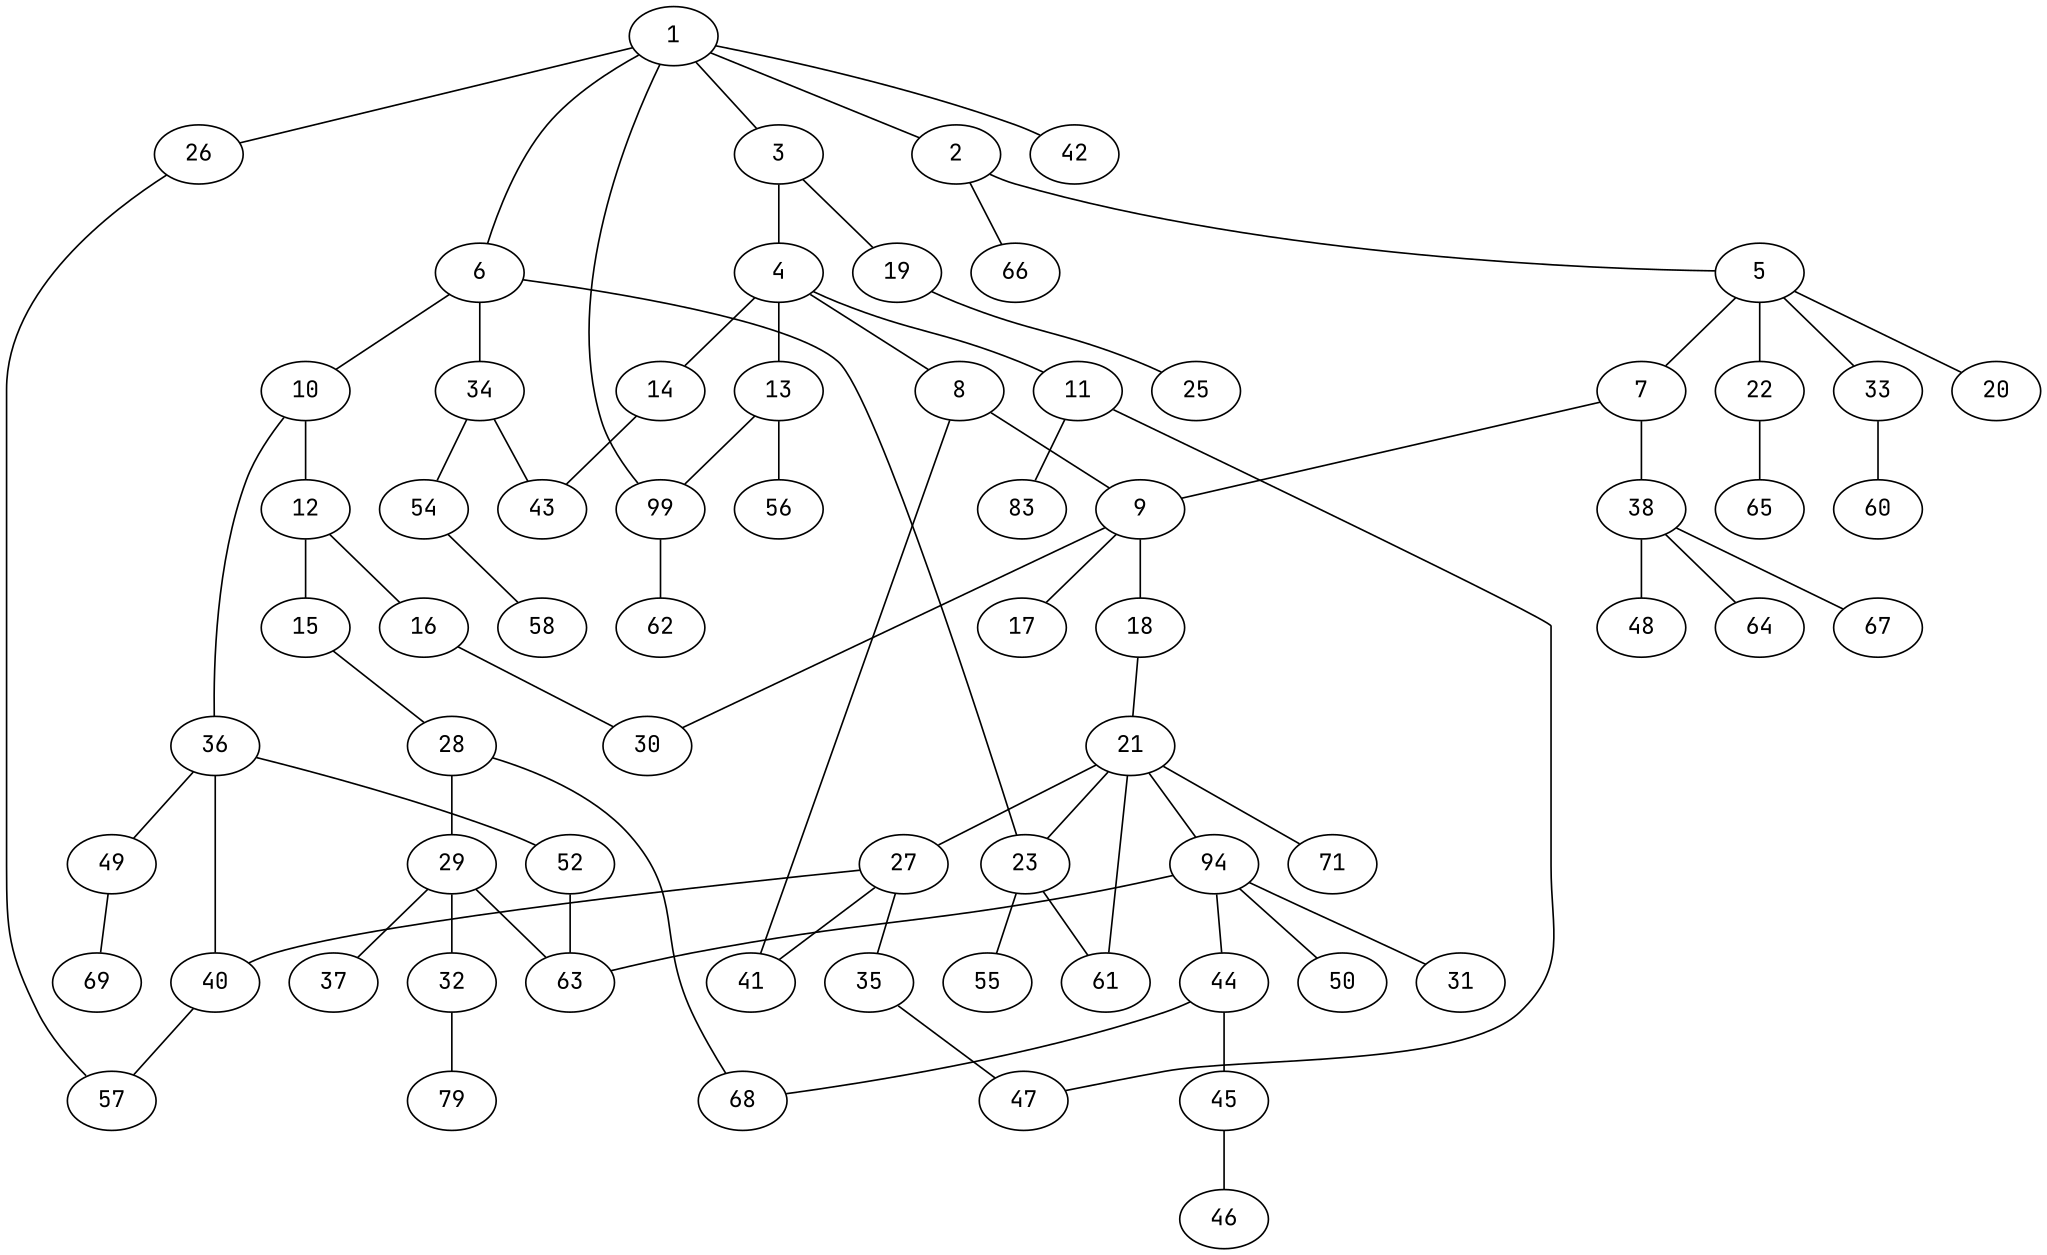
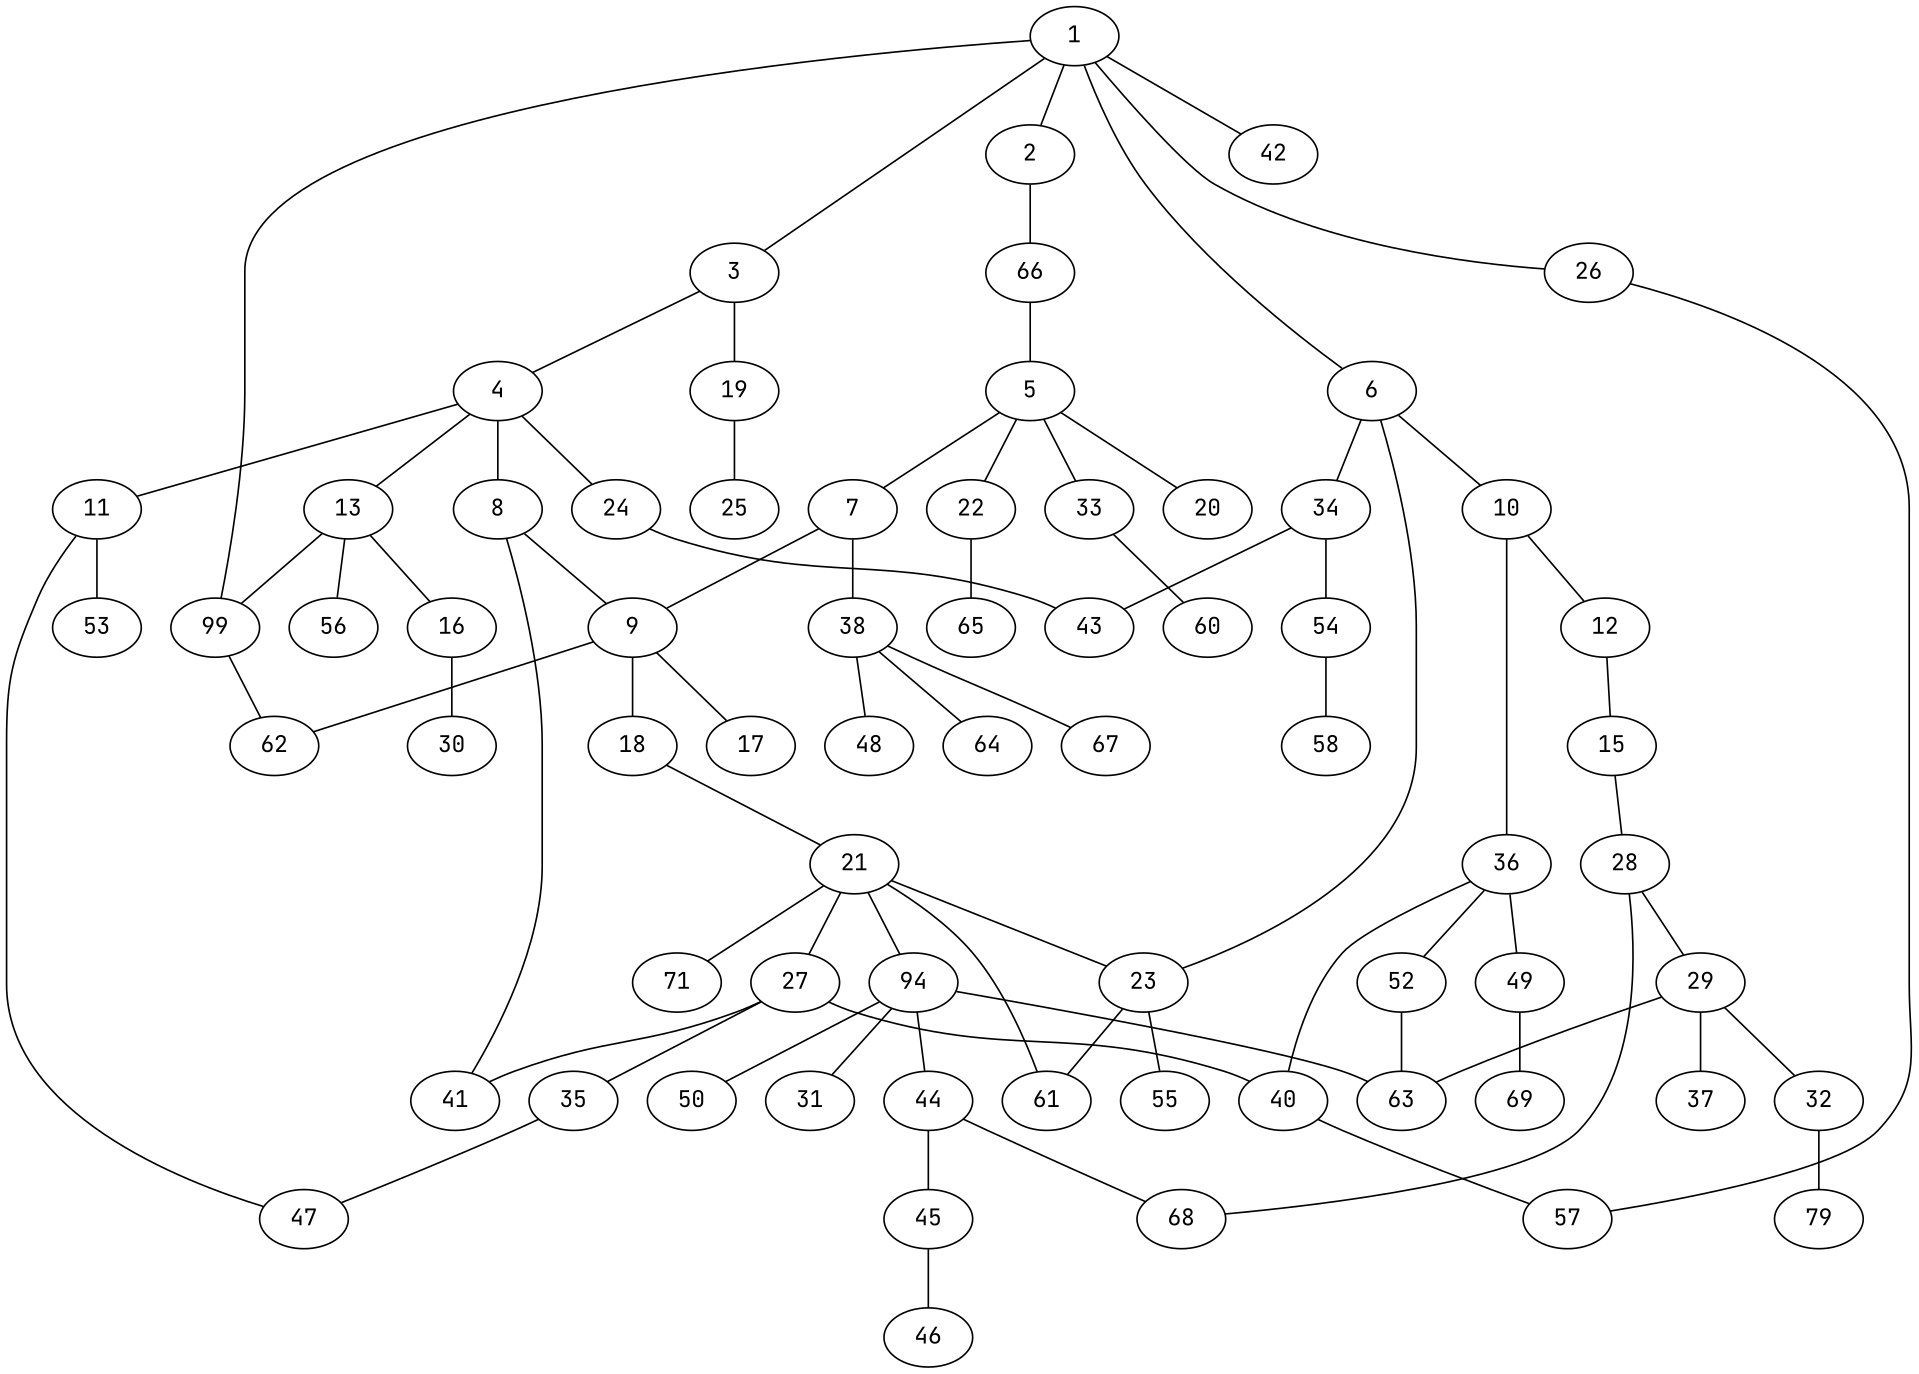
edge "2" -- "5": now "66" -- "5"
node "14": label "14" -> "24"
node "83": label "83" -> "53"
edge "12" -- "16": now "13" -- "16"
edge "9" -- "30": now "9" -- "62"
